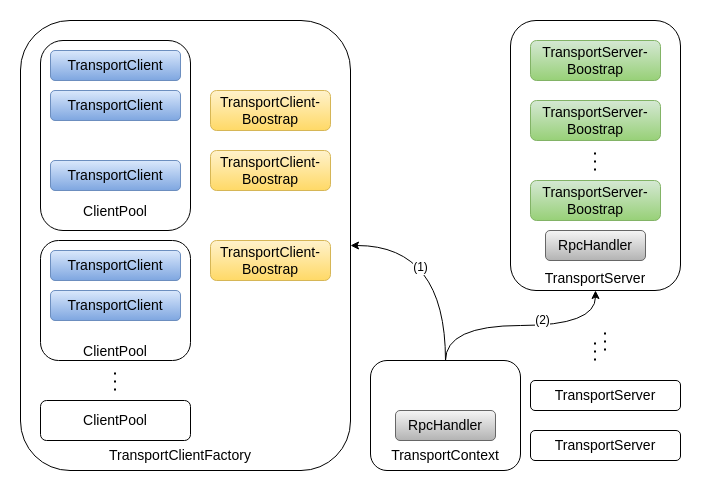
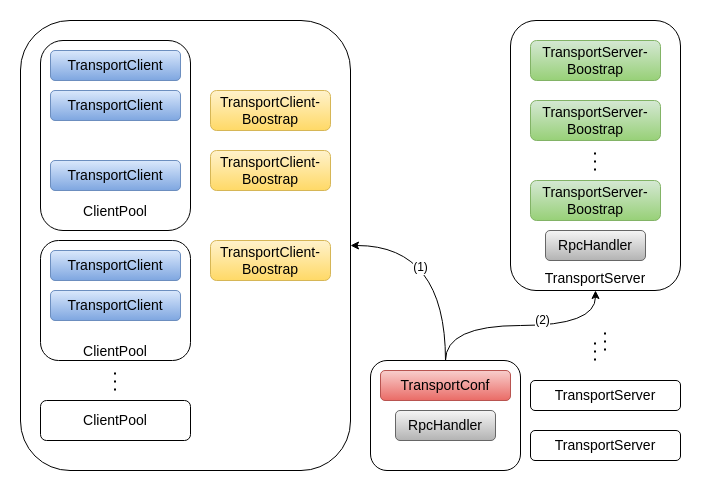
node "TransportConf": added
node "TransportClientFactory": removed
node "TransportContext": removed
